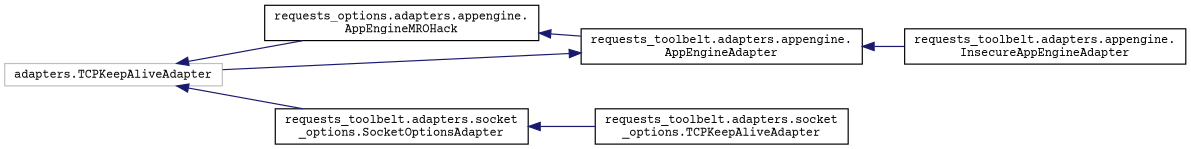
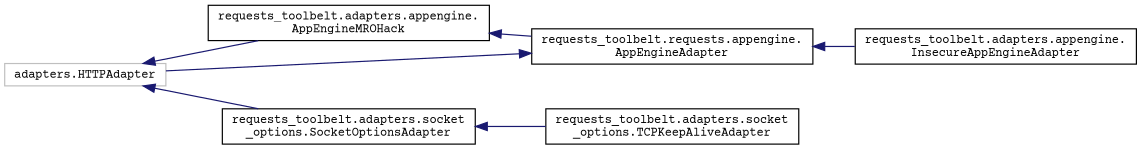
node "requests_options.adapters.appengine. AppEngineMROHack": label "requests_options.adapters.appengine. AppEngineMROHack" -> "requests_toolbelt.adapters.appengine. AppEngineMROHack"
node "requests_toolbelt.adapters.appengine. AppEngineAdapter": label "requests_toolbelt.adapters.appengine. AppEngineAdapter" -> "requests_toolbelt.requests.appengine. AppEngineAdapter"
node "adapters.TCPKeepAliveAdapter": label "adapters.TCPKeepAliveAdapter" -> "adapters.HTTPAdapter"
